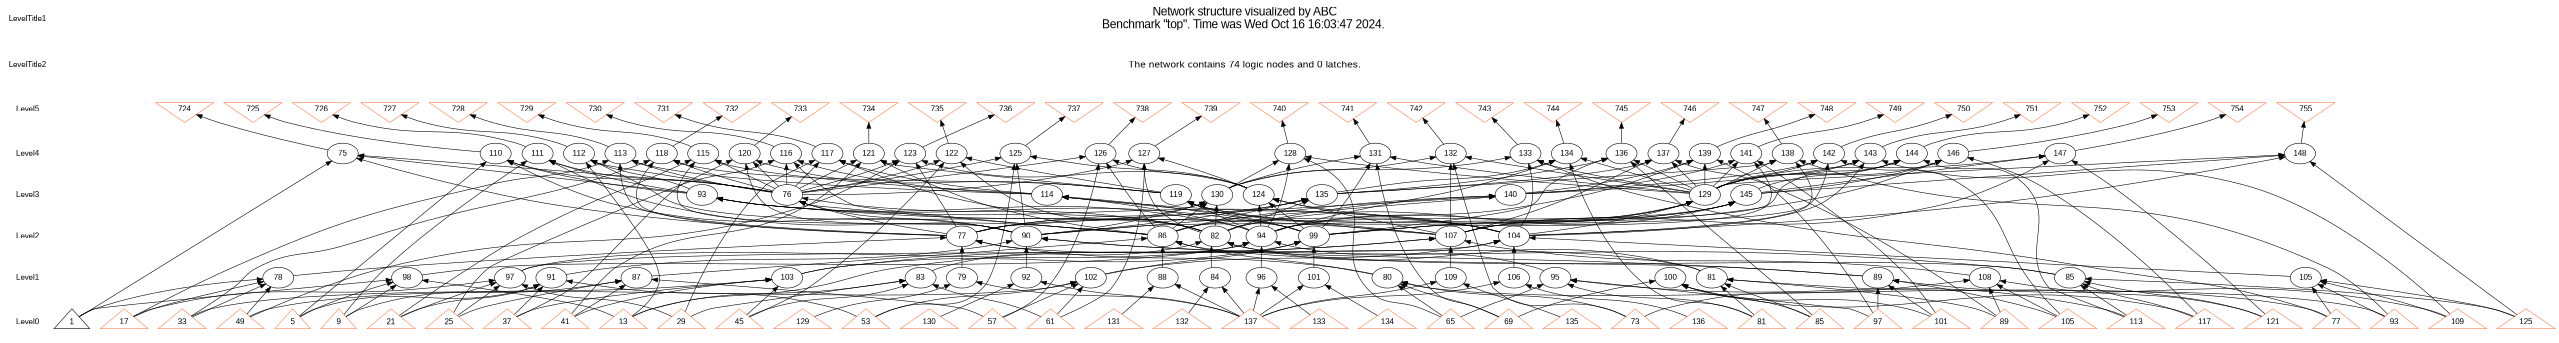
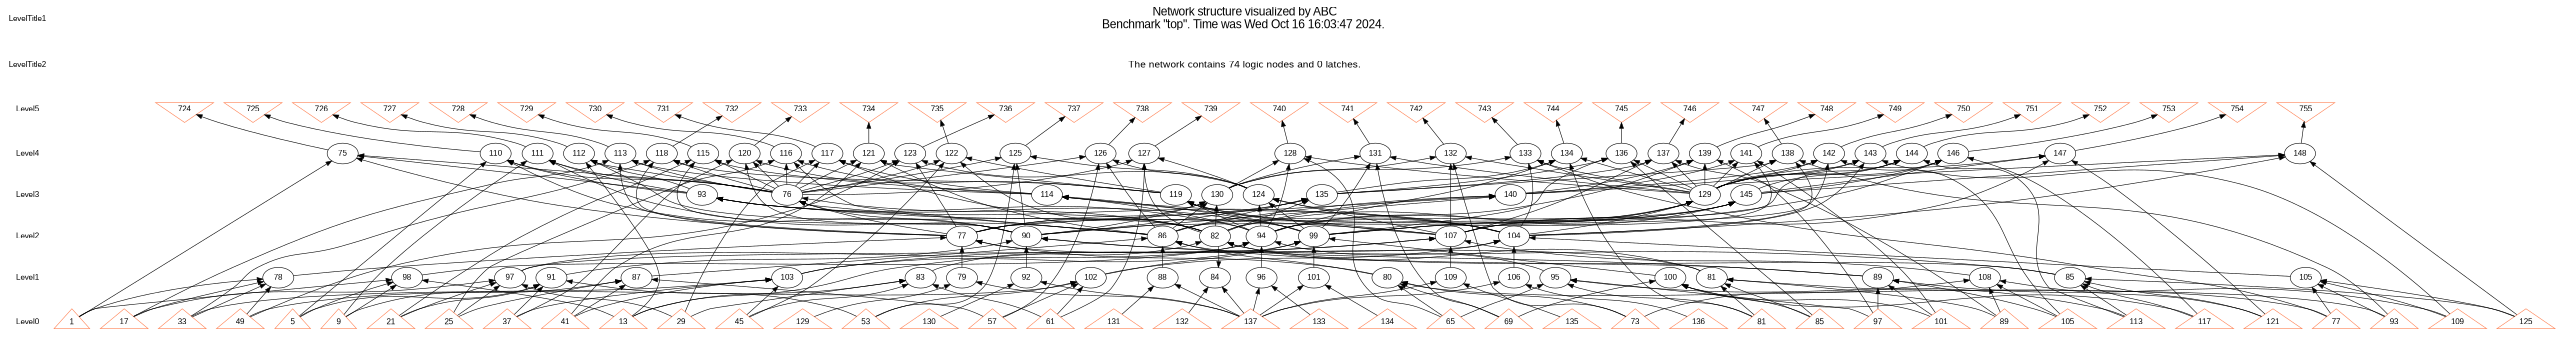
edge "100" -> "99": added
edge "84" -> "82": reversed
node "1": color black -> coral
